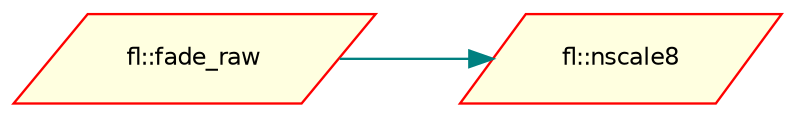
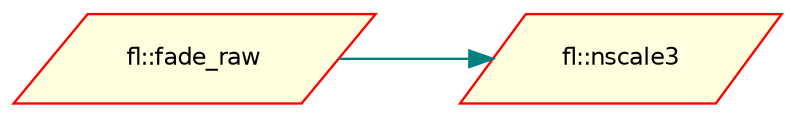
node "fl::nscale8": label "fl::nscale8" -> "fl::nscale3"
